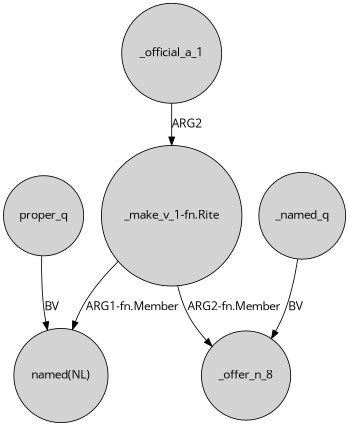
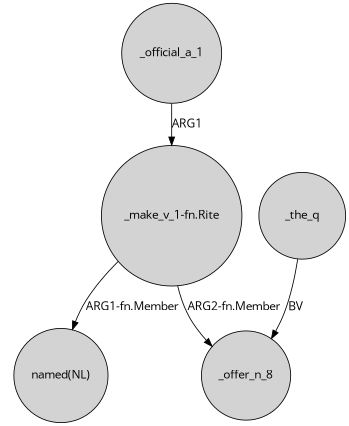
edge "_official_a_1" -> "_make_v_1-fn.Rite": label "ARG2" -> "ARG1"
node "proper_q": removed
node "_named_q": label "_named_q" -> "_the_q"
